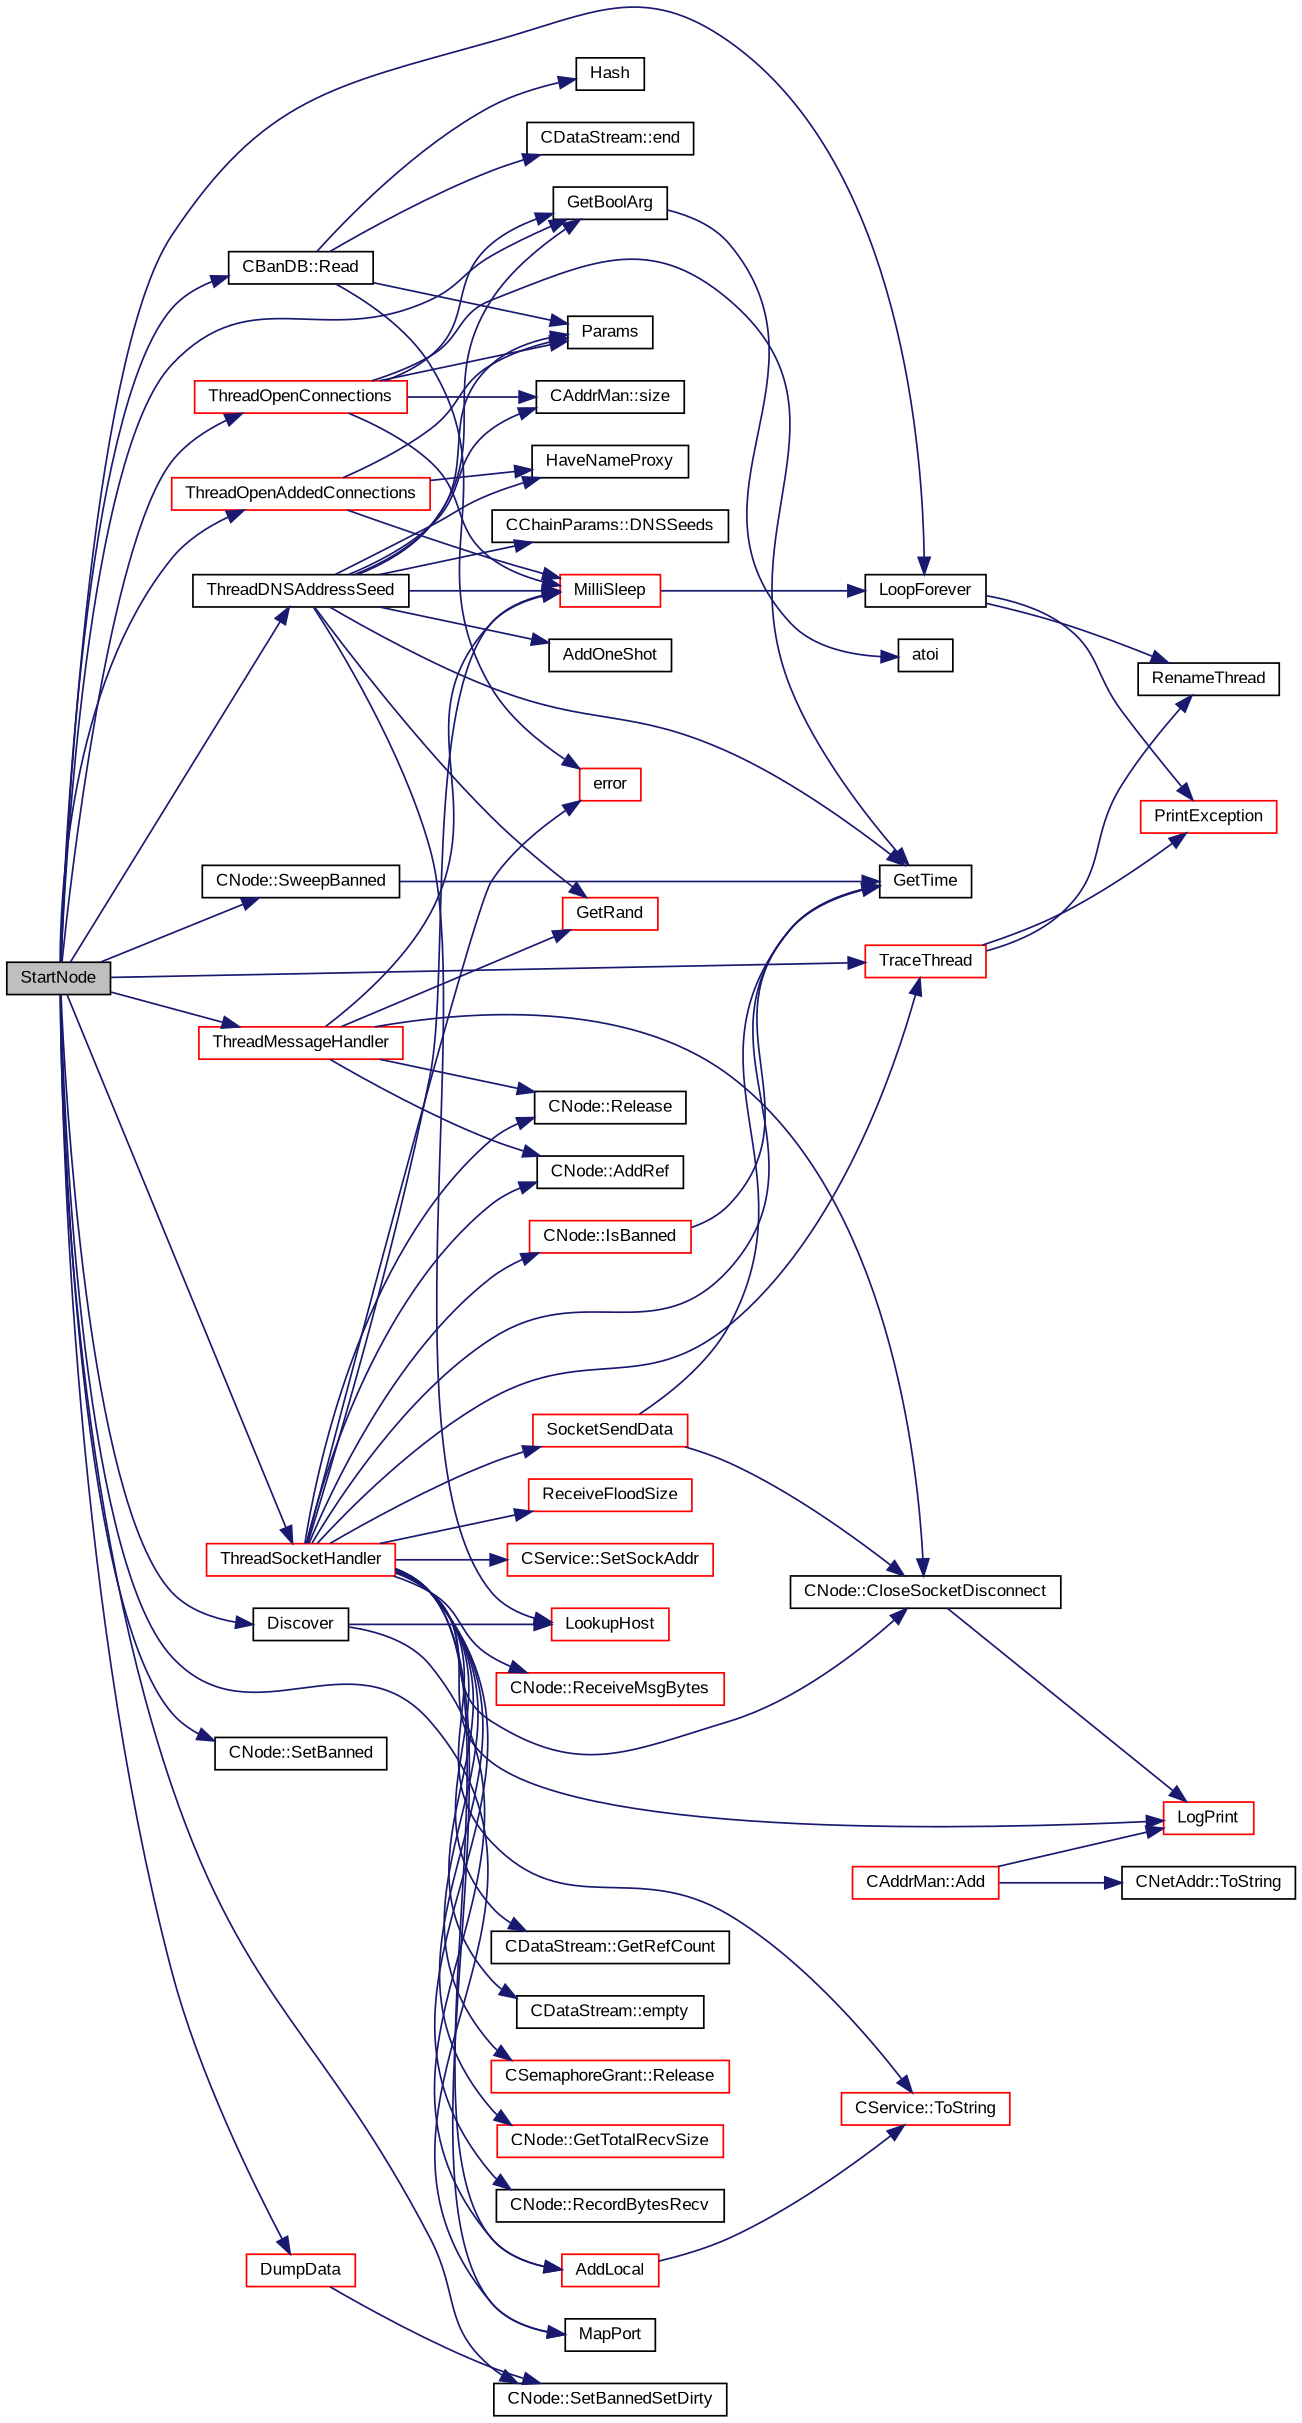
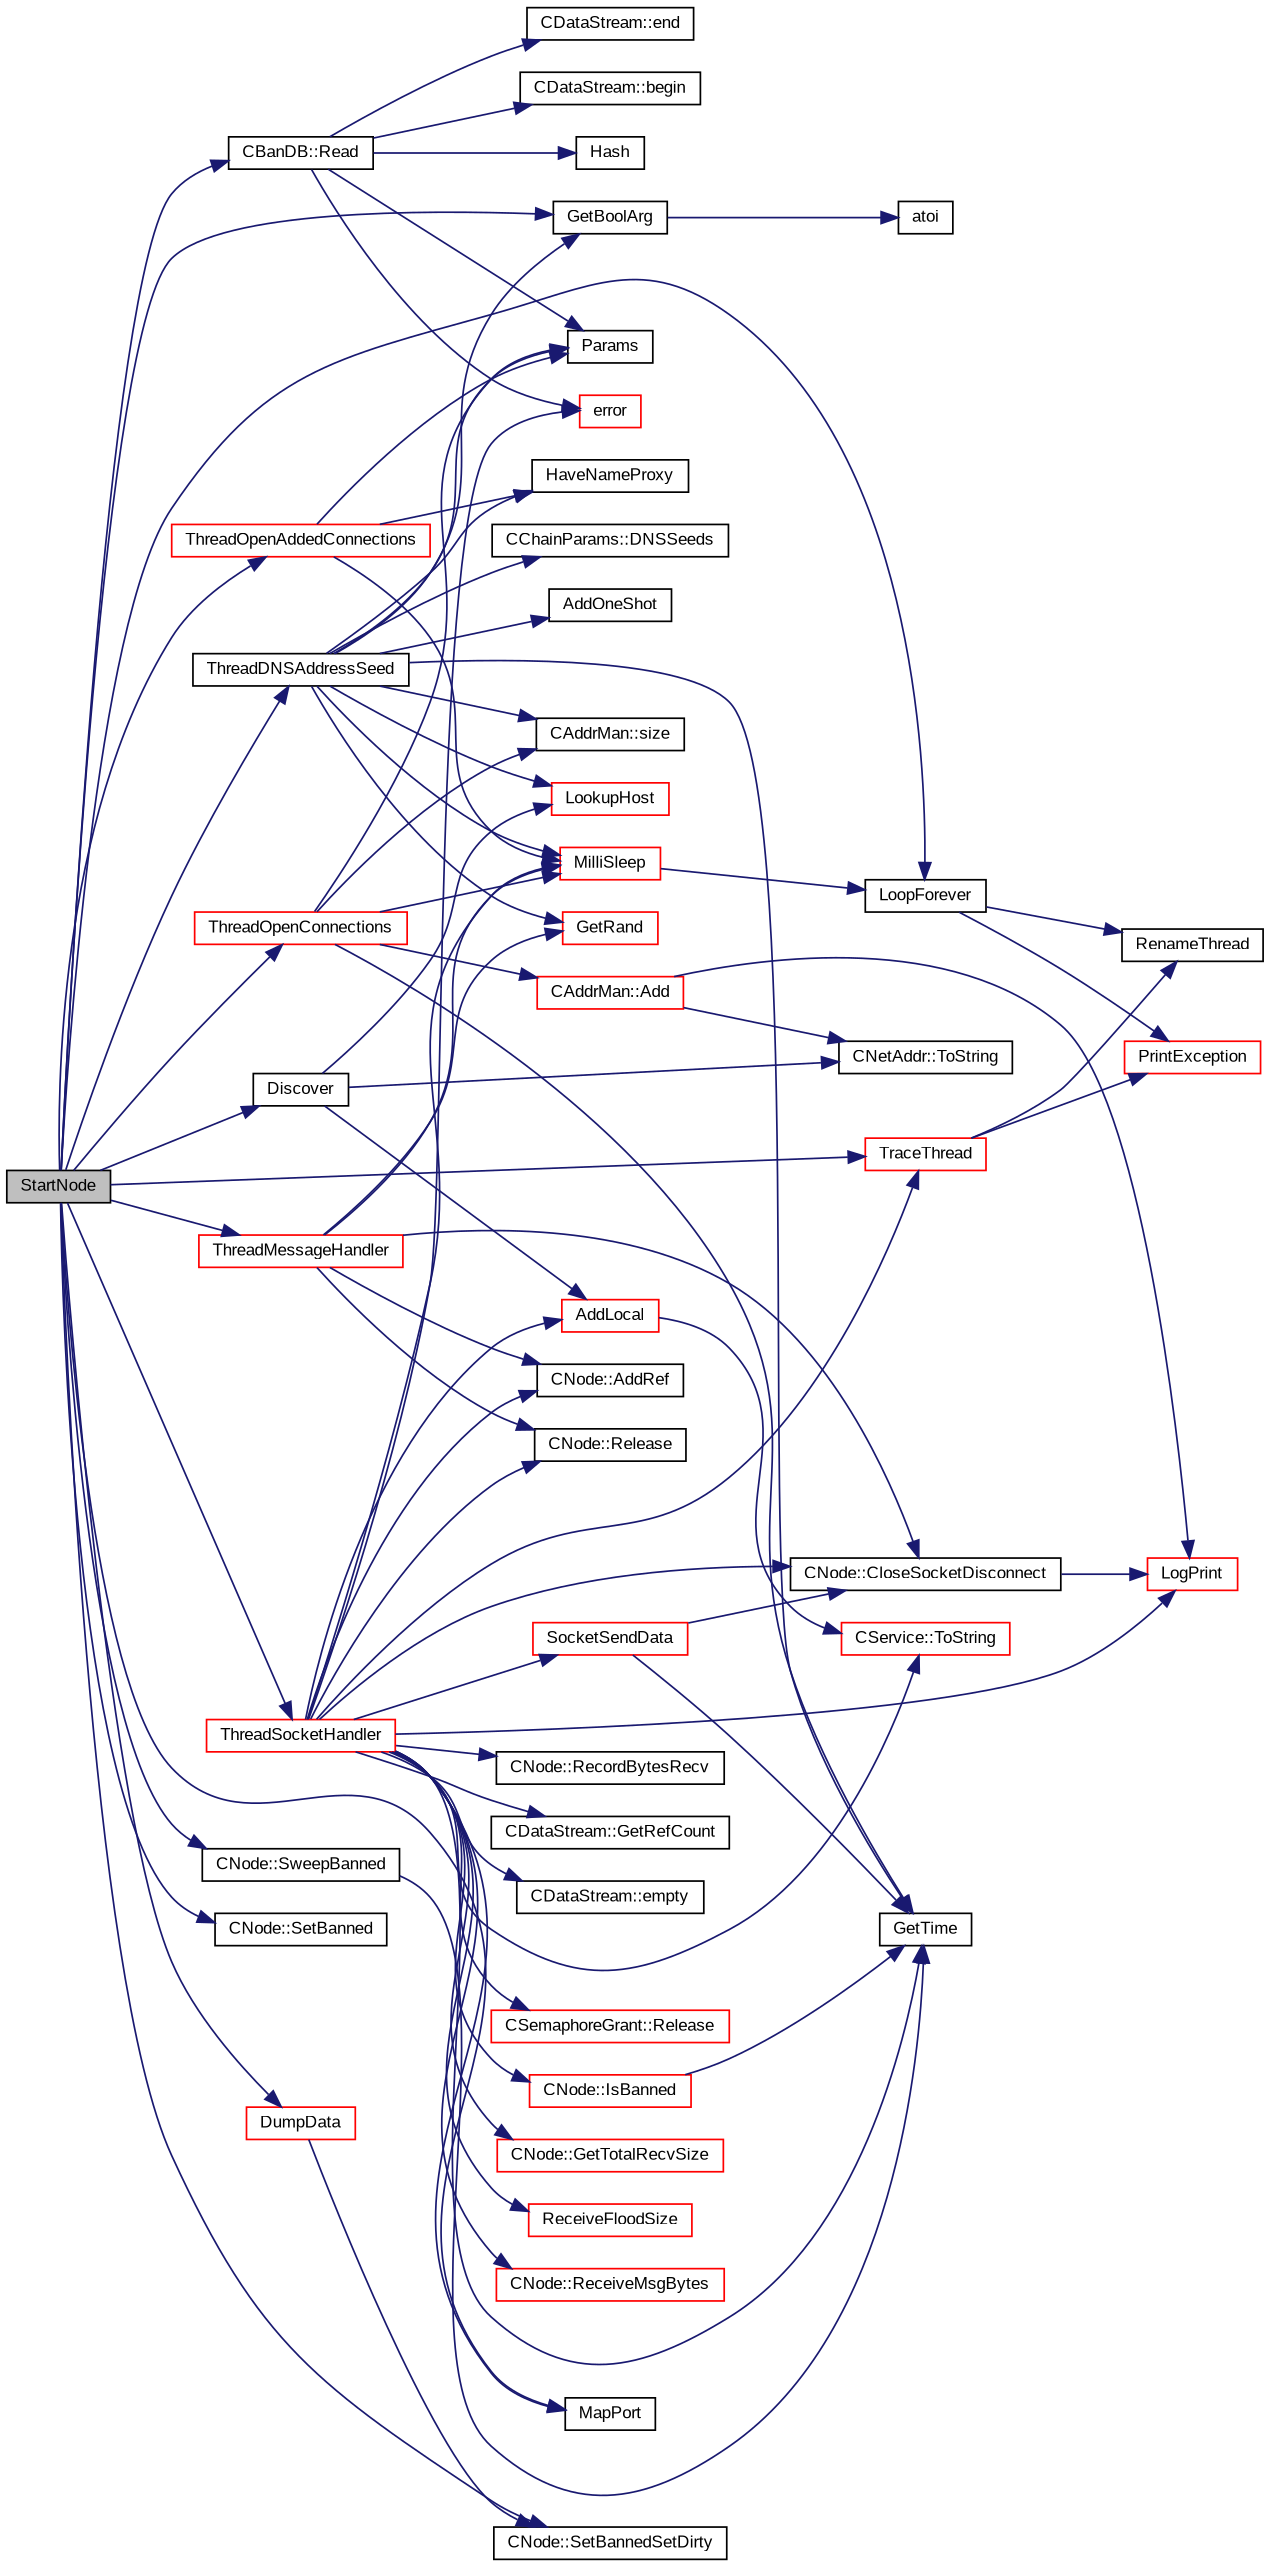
node "CDataStream::begin": added
edge "ThreadOpenConnections" -> "GetBoolArg": now "ThreadOpenConnections" -> "CAddrMan::Add"
edge "Discover" -> "CNetAddr::ToString": added
node "CService::SetSockAddr": removed
